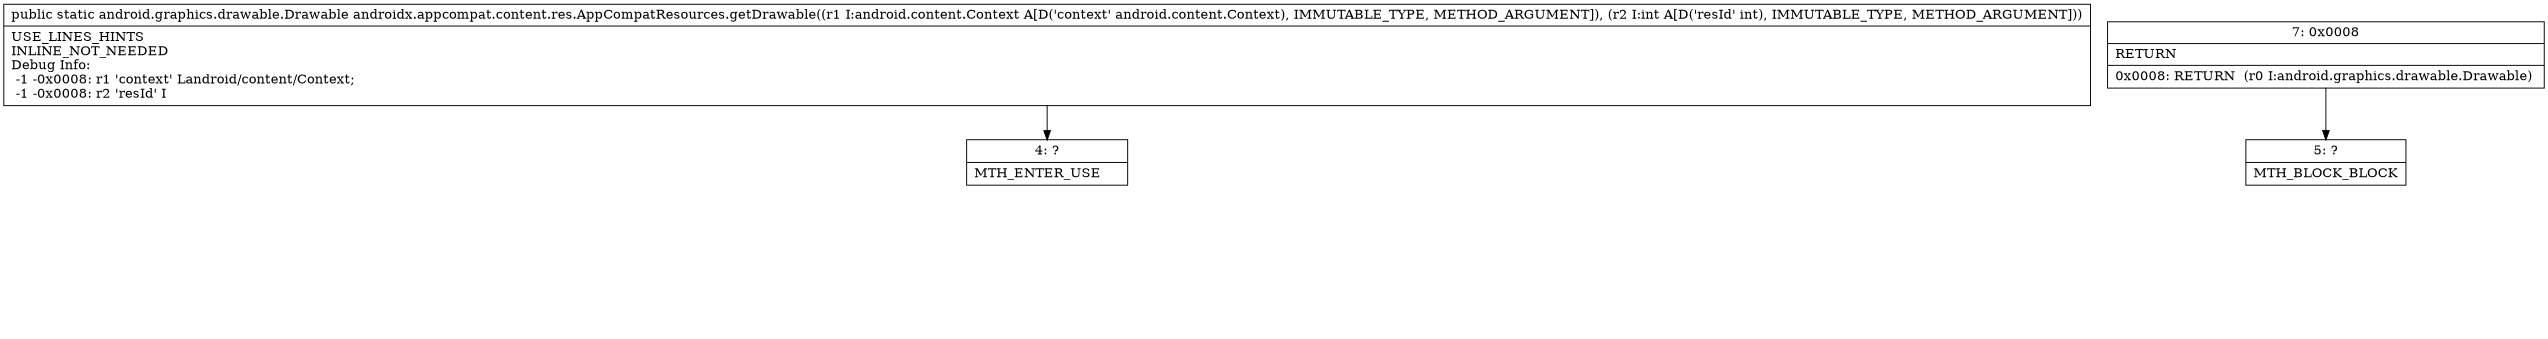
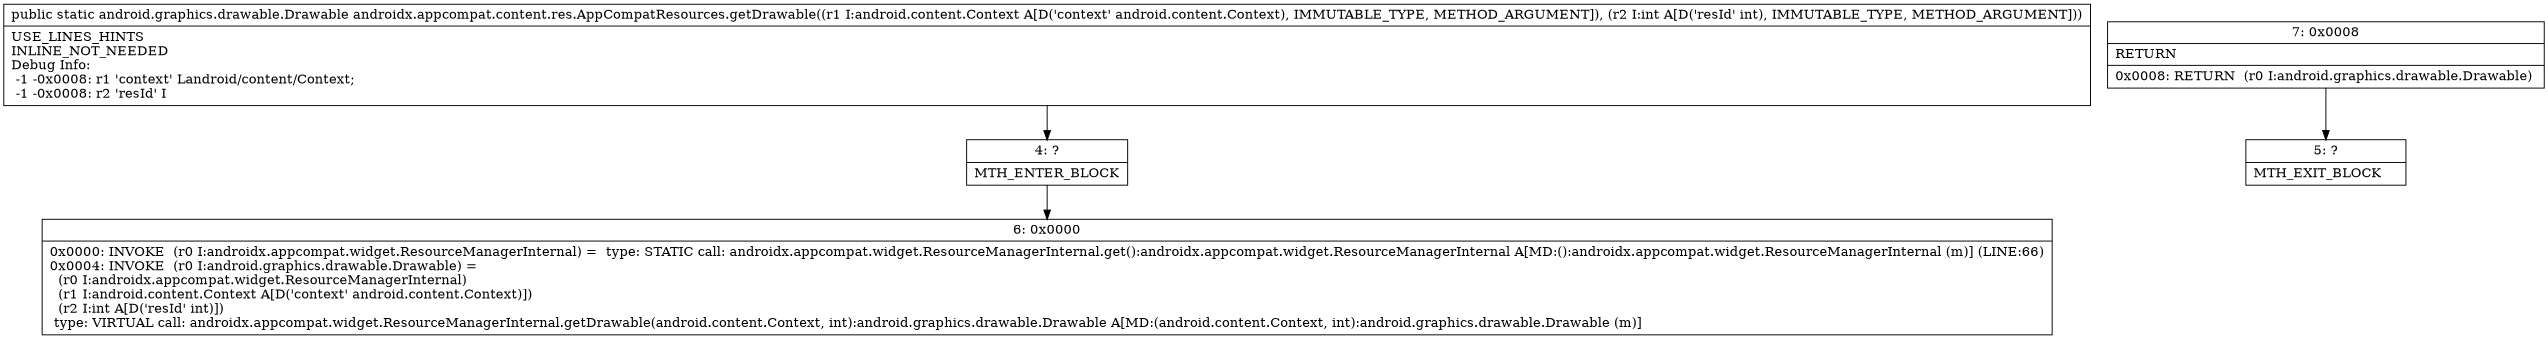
node "4: ?": text "MTH_ENTER_USE" -> "MTH_ENTER_BLOCK"
node "5: ?": text "MTH_BLOCK_BLOCK" -> "MTH_EXIT_BLOCK"
node "6: 0x0000": added
